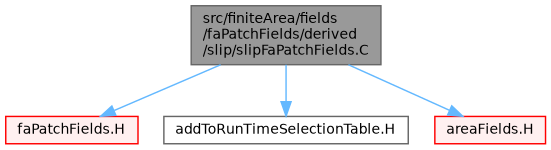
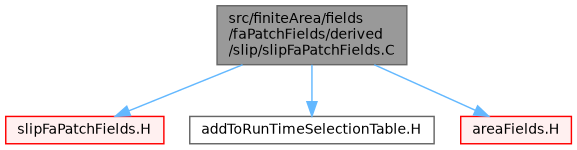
node "faPatchFields.H": label "faPatchFields.H" -> "slipFaPatchFields.H"
